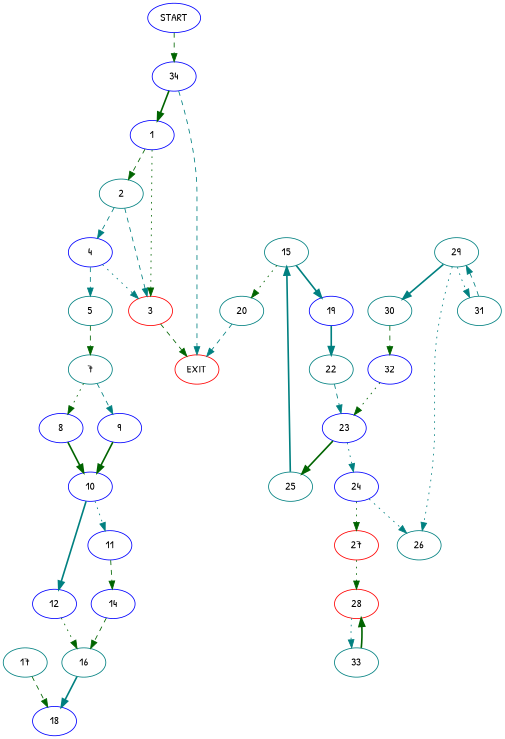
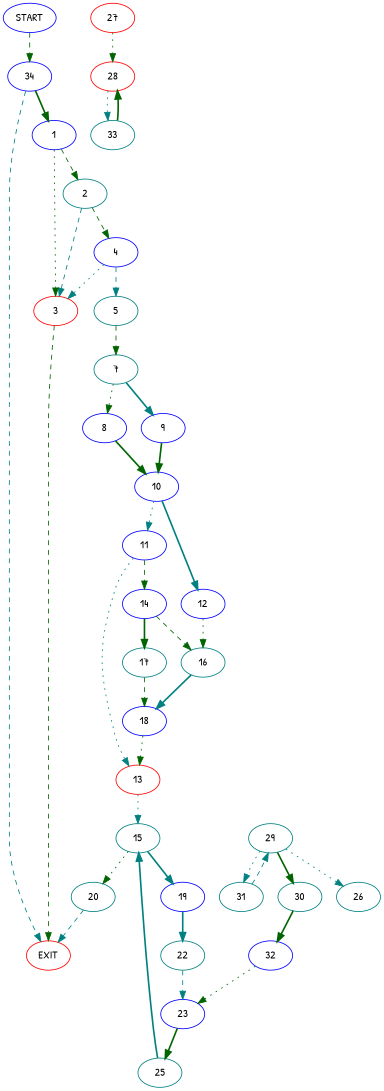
edge "2" -> "4": color teal -> darkgreen
edge "29" -> "30": color teal -> darkgreen
edge "30" -> "32": style dashed -> bold
edge "7" -> "9": style dashed -> bold
node "24": removed
edge "14" -> "17": added
node "13": added
